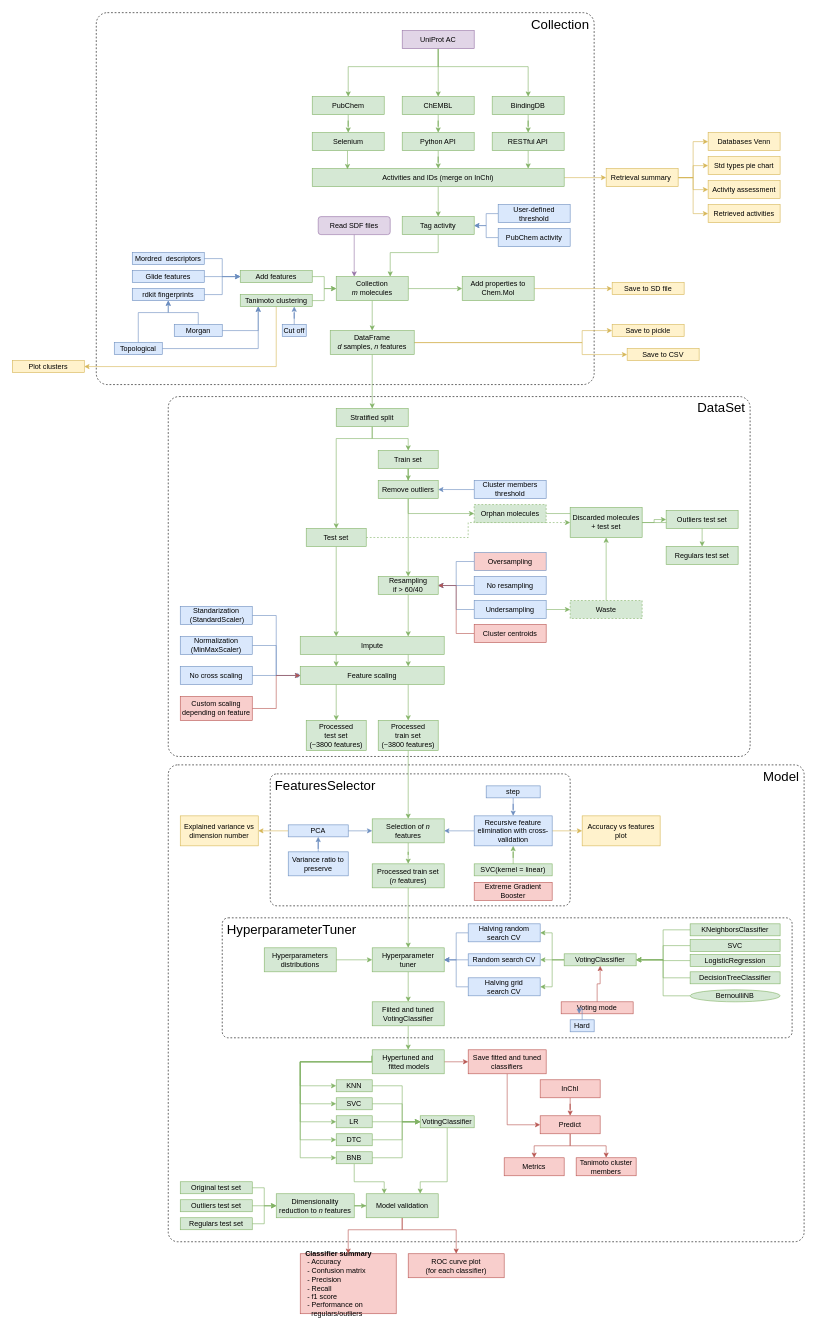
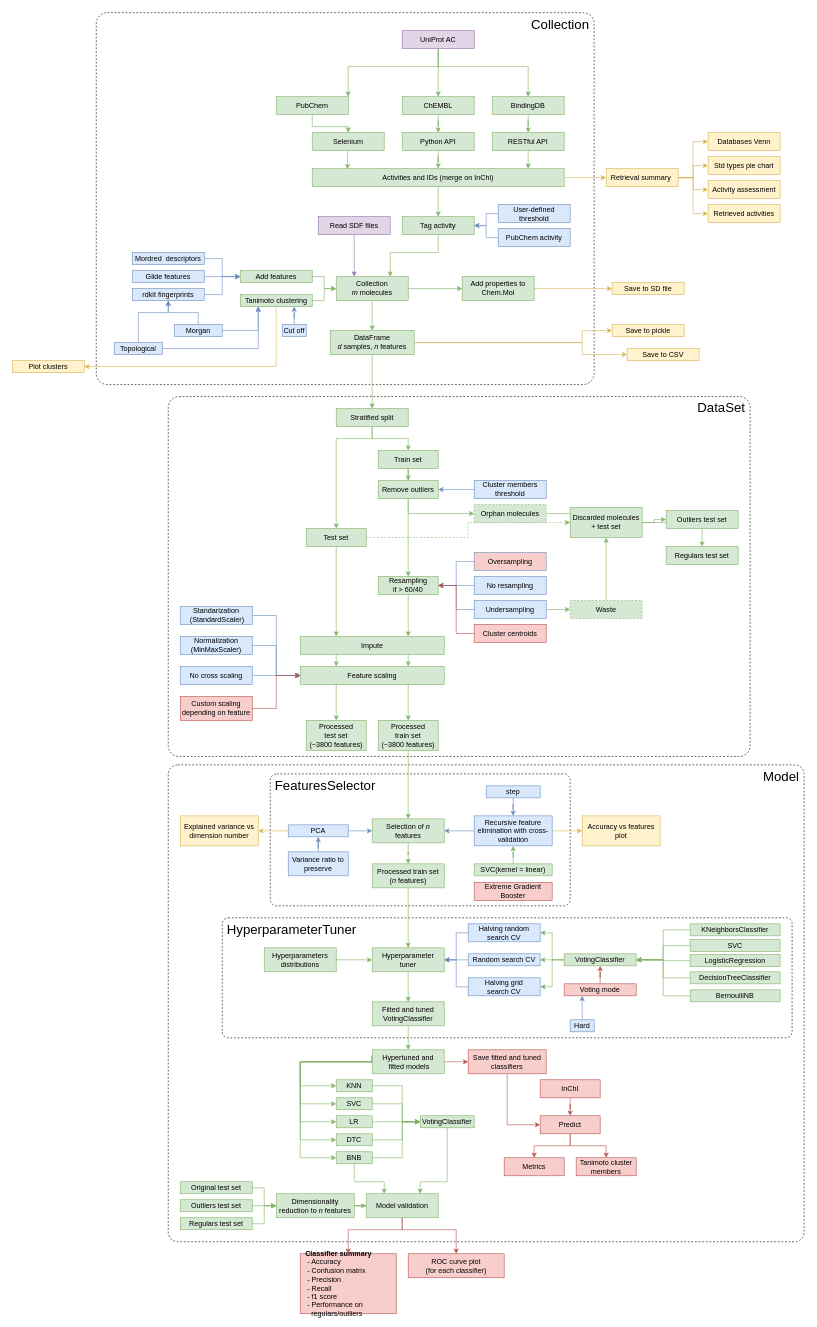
node "PubChem": moved (348, 105) -> (312, 105)
node "Read SDF files": shape rounded rectangle -> rectangle
node "BernoulliNB": shape ellipse -> rectangle
node "Voting mode": moved (597, 1008) -> (600, 990)
